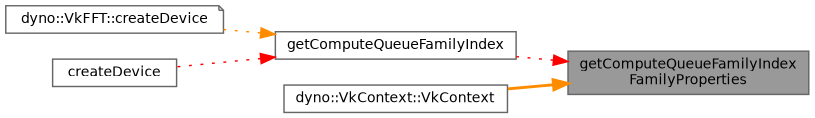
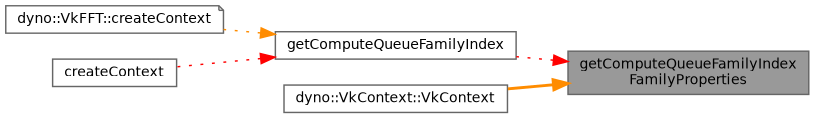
node "dyno::VkFFT::createDevice": label "dyno::VkFFT::createDevice" -> "dyno::VkFFT::createContext"
node "createDevice": label "createDevice" -> "createContext"
